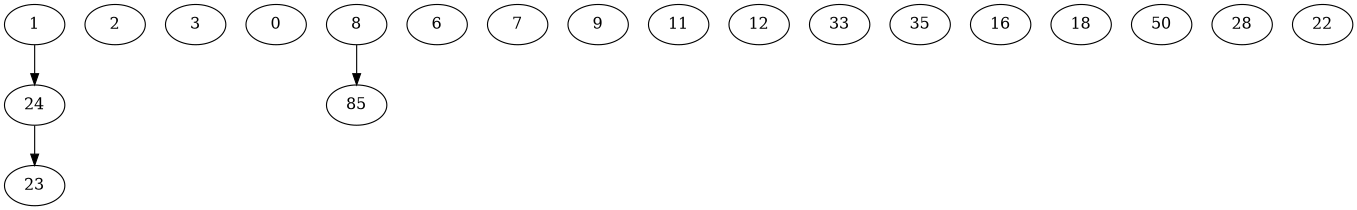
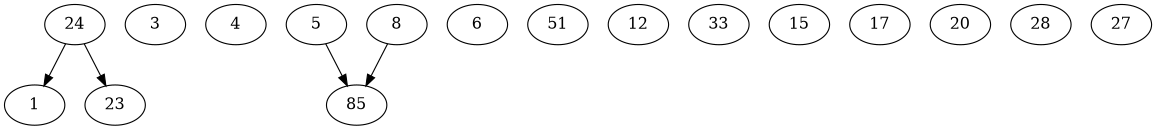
node "2": removed
node "0": label "0" -> "4"
node "5": added
node "7": removed
node "9": removed
node "11": label "11" -> "51"
node "17": added
node "35": label "35" -> "15"
node "16": removed
node "18": removed
node "50": label "50" -> "20"
node "22": label "22" -> "27"
edge "1" -> "24": reversed
